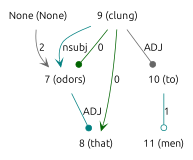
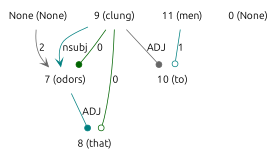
node "0 (None)": added
edge "9 (clung)" -> "8 (that)": arrowhead vee -> odot
edge "10 (to)" -> "11 (men)": reversed
